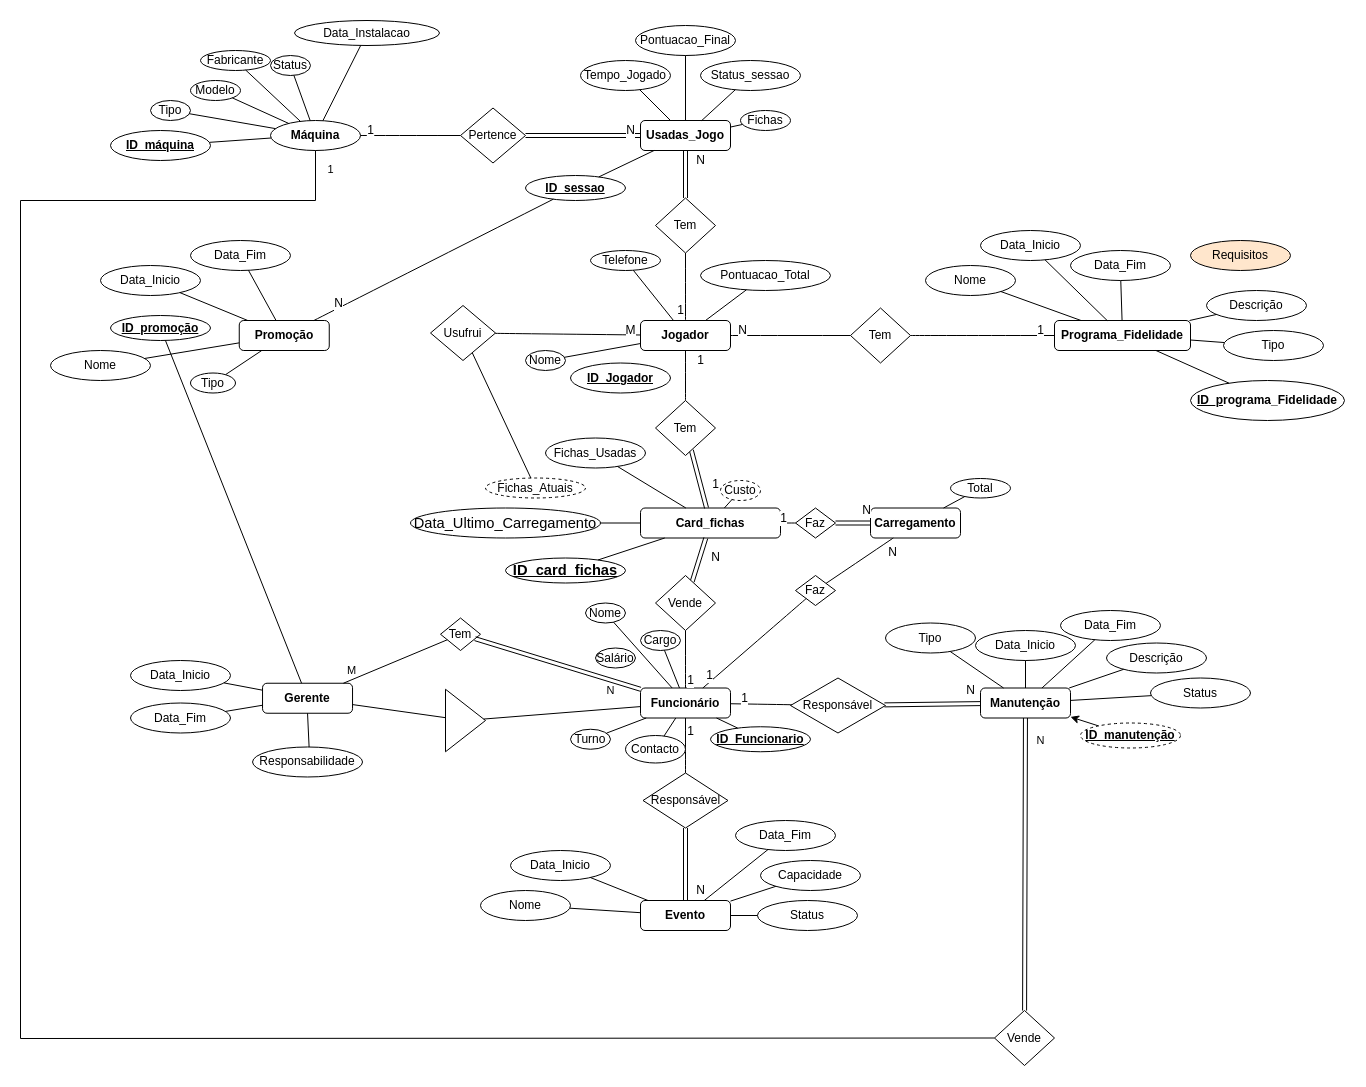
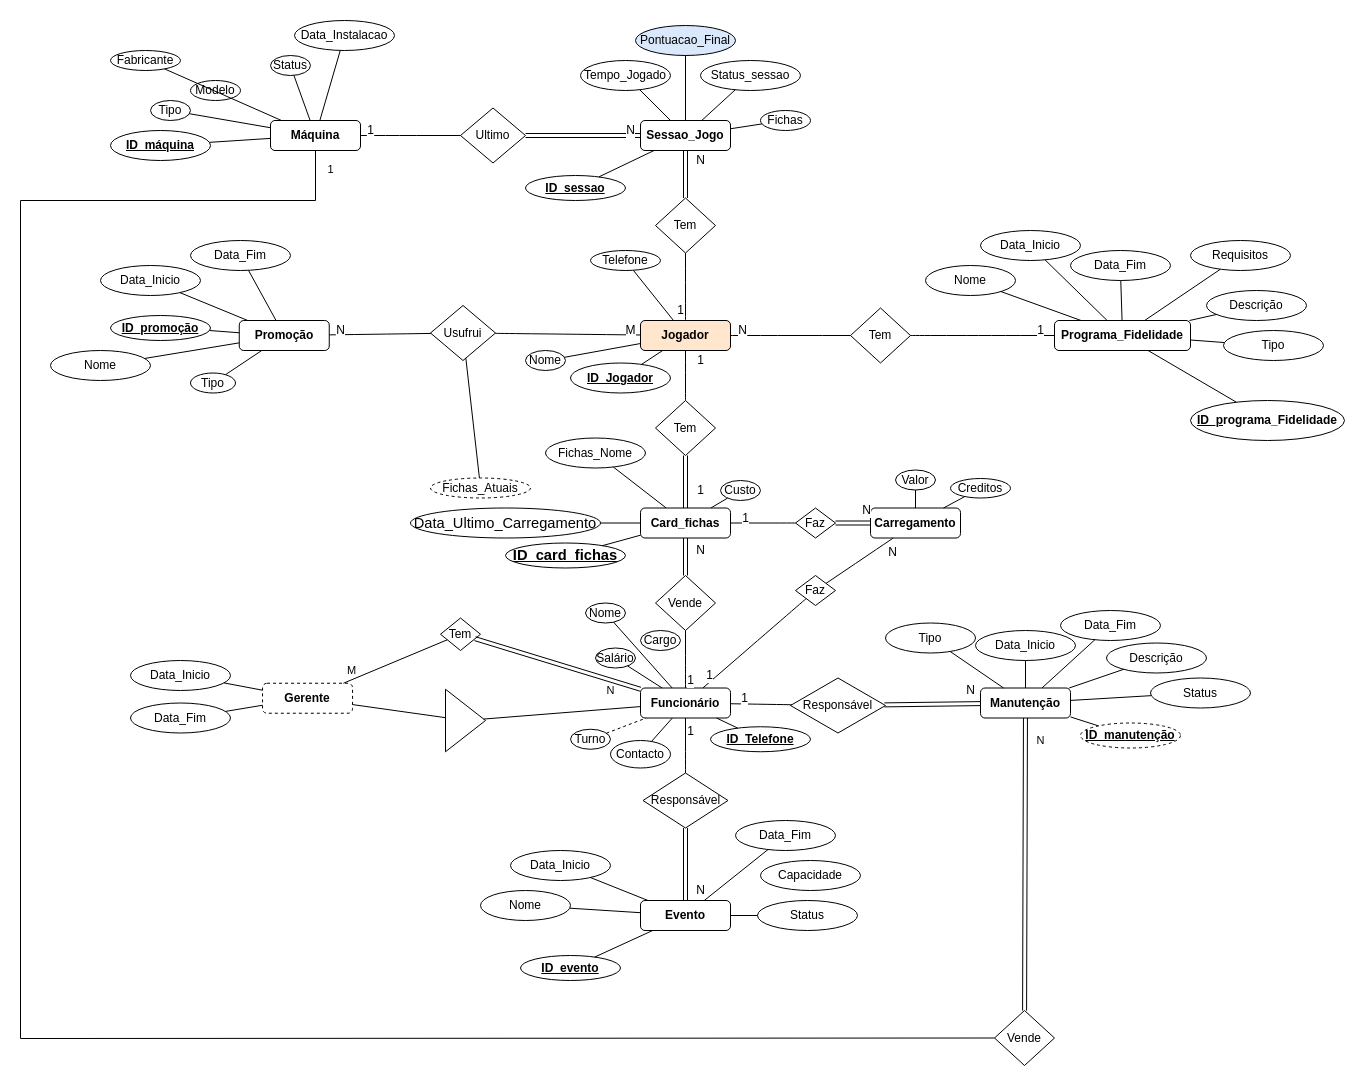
node "Data_Instalacao": size 145x25 -> 100x30
node "Pontuacao_Final": fillcolor #ffffff -> #dae8fc
node "Fabricante": moved (236, 61) -> (146, 61)
node "Fichas": moved (766, 121) -> (786, 121)
edge "Modelo" -- "Máquina": removed
node "Máquina": shape ellipse -> rounded rectangle
node "Pertence": label "Pertence" -> "Ultimo"
node "Usadas_Jogo": label "Usadas_Jogo" -> "Sessao_Jogo"
node "Requisitos": fillcolor #ffe6cc -> #ffffff
edge "ID_sessao" -- "Promoção": now "Usufrui" -- "Promoção"
node "Pontuacao_Total": removed
edge "Requisitos" -- "Programa_Fidelidade": added
edge "Pontuacao_Total" -- "Jogador": removed
node "Jogador": fillcolor #ffffff -> #ffe6cc
edge "Jogador" -- "ID_Jogador": added
node "ID_programa_Fidelidade": moved (1268, 401) -> (1268, 421)
node "Fichas_Usadas": label "Fichas_Usadas" -> "Fichas_Nome"
node "Valor": added
node "Fichas_Atuais": moved (536, 488) -> (481, 488)
node "Total": label "Total" -> "Creditos"
node "Custo": style dashed -> solid
edge "Valor" -- "Carregamento": added
edge "ID_promoção" -- "Gerente": now "ID_promoção" -- "Promoção"
node "Card_fichas": size 140x30 -> 90x30
node "ID_card_fichas": moved (566, 571) -> (566, 556)
edge "Cargo" -- "Funcionário": removed
edge "Salário" -- "Funcionário": added
node "Gerente": style solid -> dashed
edge "ID_manutenção" -> "Manutenção": arrowhead classic -> none
edge "Funcionário" -- "Turno": style solid -> dashed
edge "Gerente" -- "Responsabilidade": removed
node "ID_Funcionario": label "ID_Funcionario" -> "ID_Telefone"
node "Contacto": moved (656, 749) -> (641, 754)
node "Responsabilidade": removed
edge "Capacidade" -- "Evento": removed
edge "Evento" -- "ID_evento": added
node "ID_evento": added
